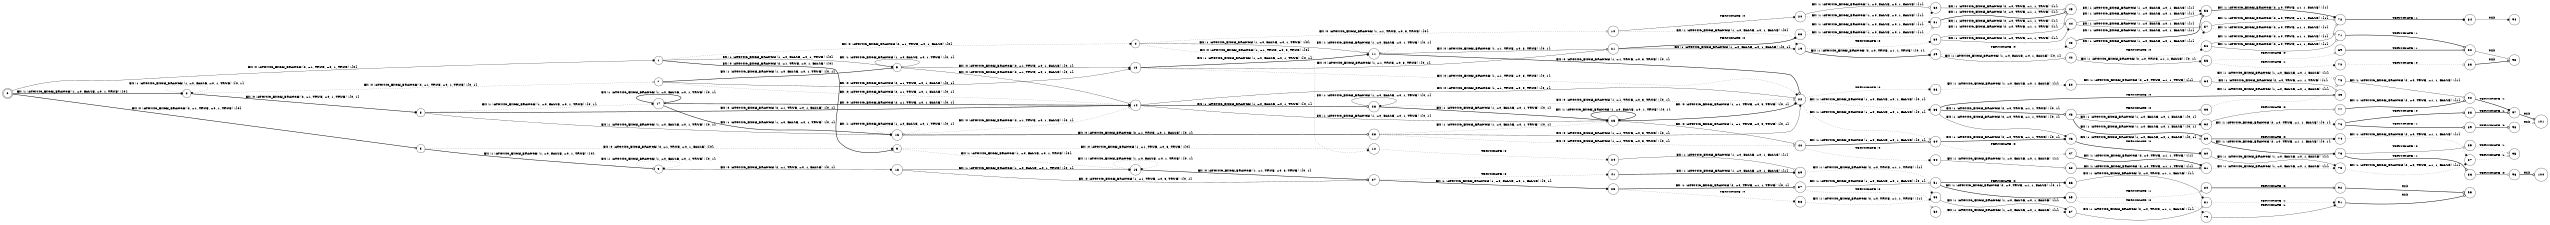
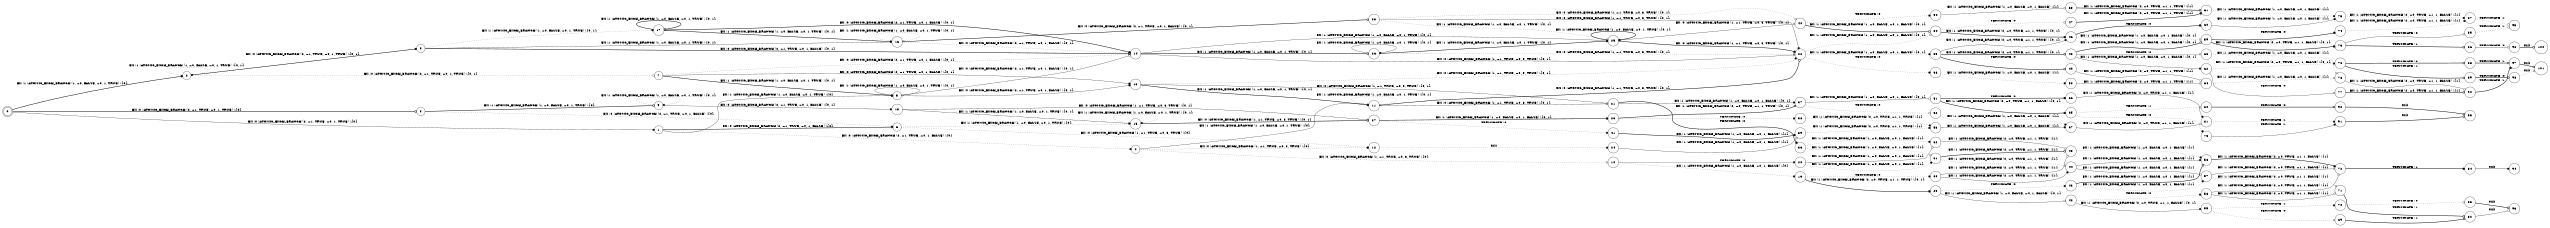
edge "21" -> "19": now "21" -> "37"
edge "64" -> "49": reversed
edge "12" -> "24": label "TERMINATE !0" -> "exit"
